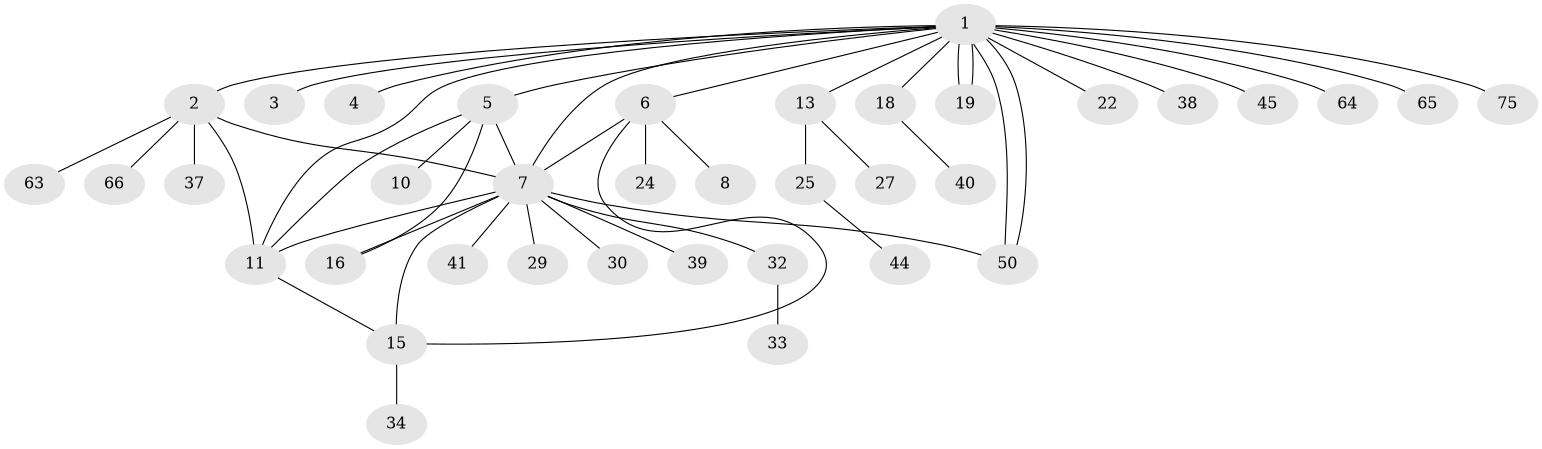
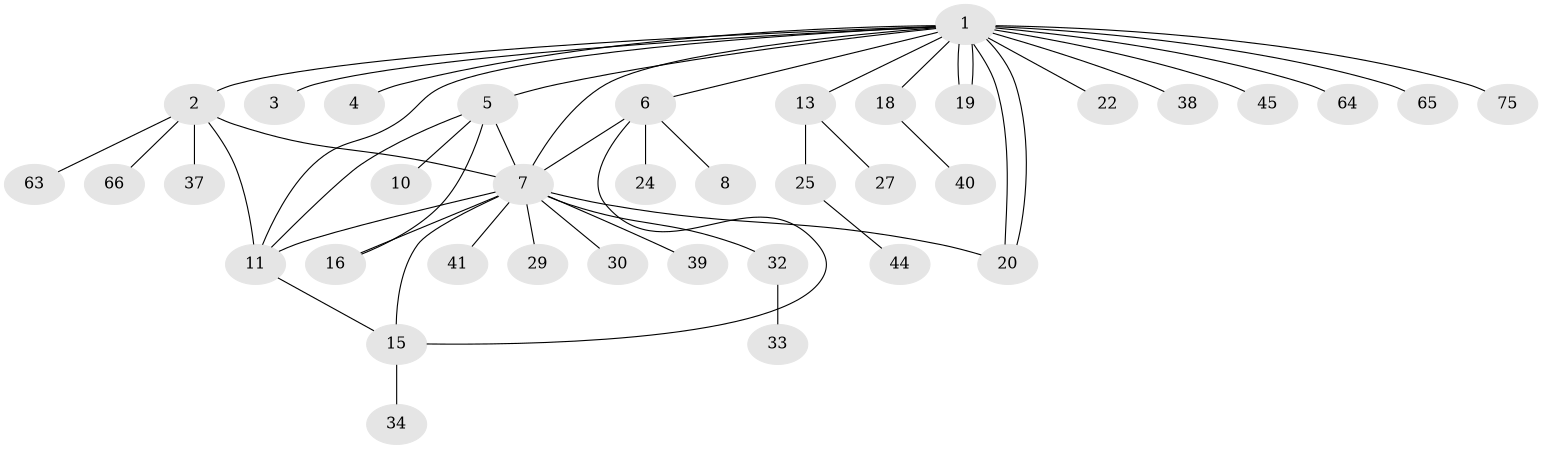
node "50": label "50" -> "20"
